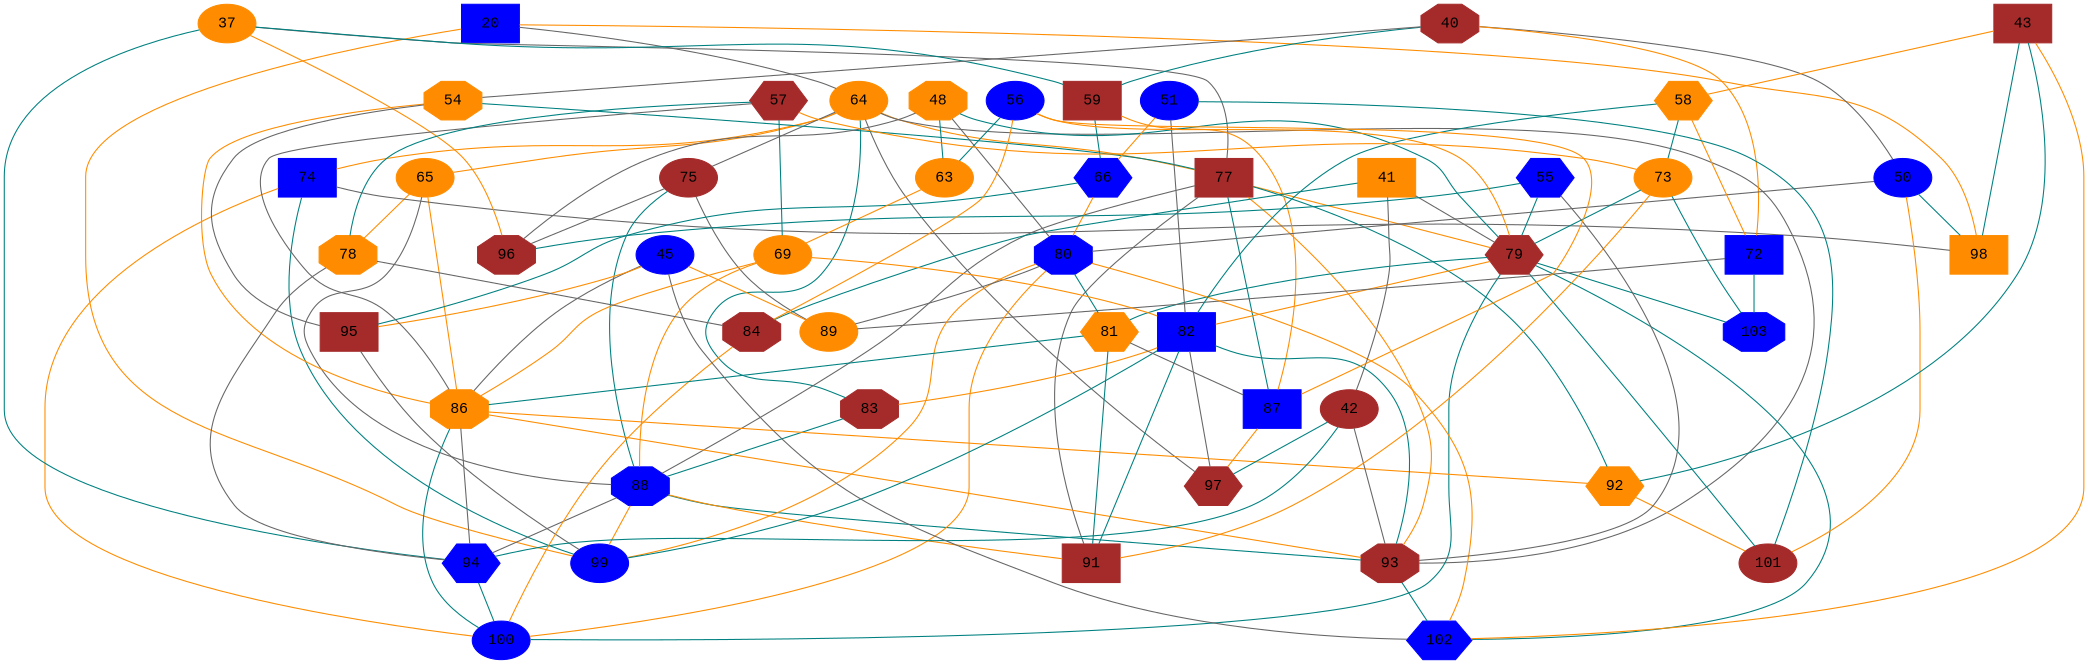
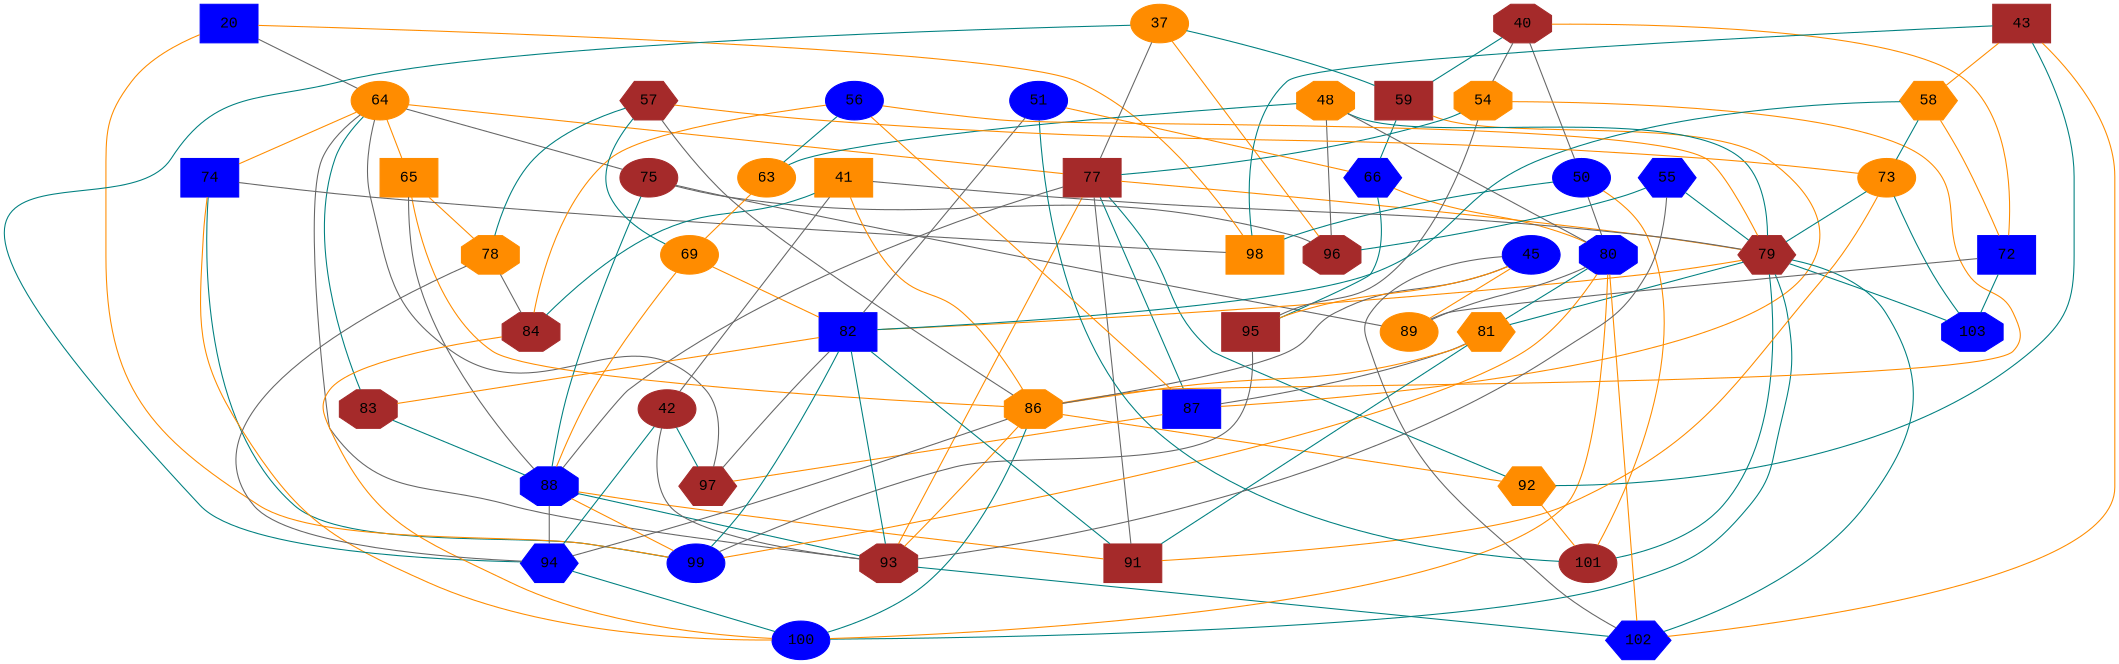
node "65": shape ellipse -> box
edge "69" -- "86": now "41" -- "86"
edge "81" -- "86": color teal -> darkorange
